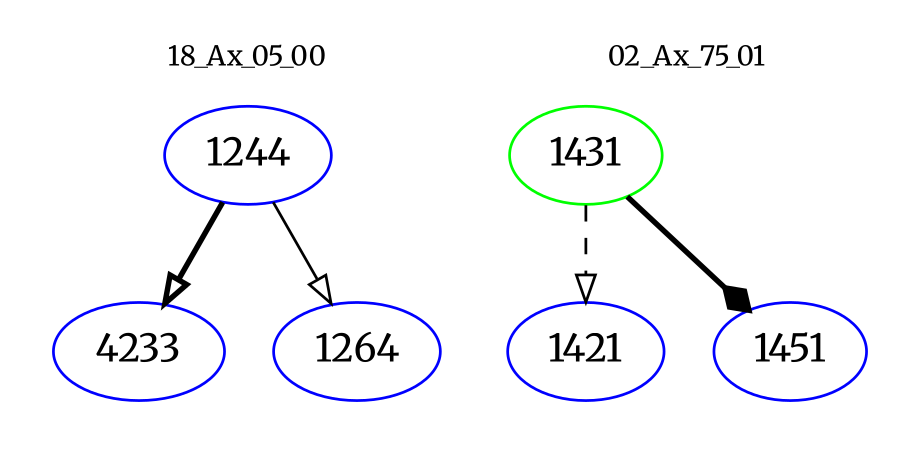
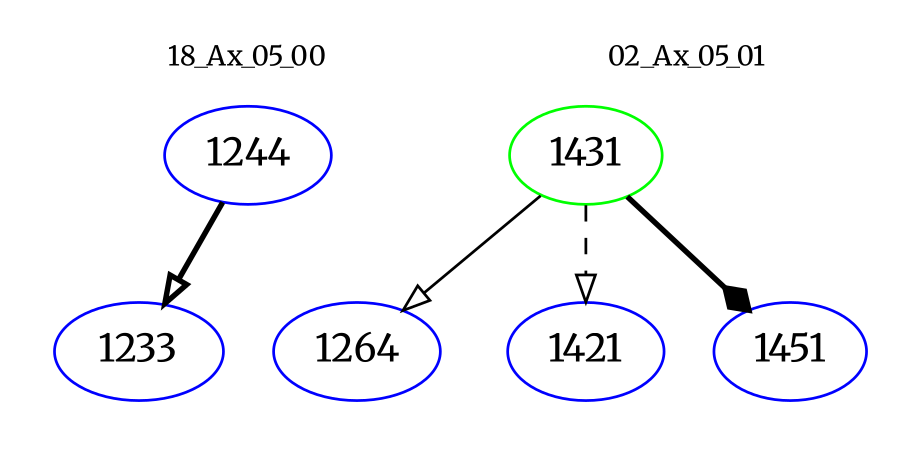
cluster "02_Ax_75_01": label "02_Ax_75_01" -> "02_Ax_05_01"
edge "1244" -> "1264": now "1431" -> "1264"
node "4233": label "4233" -> "1233"
